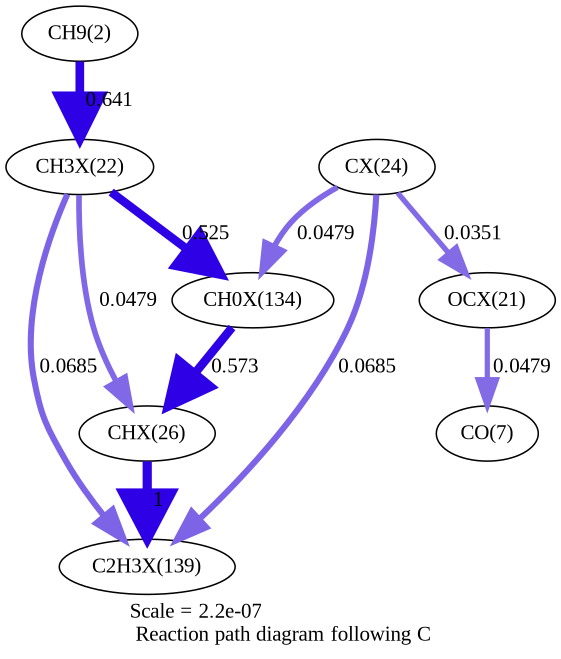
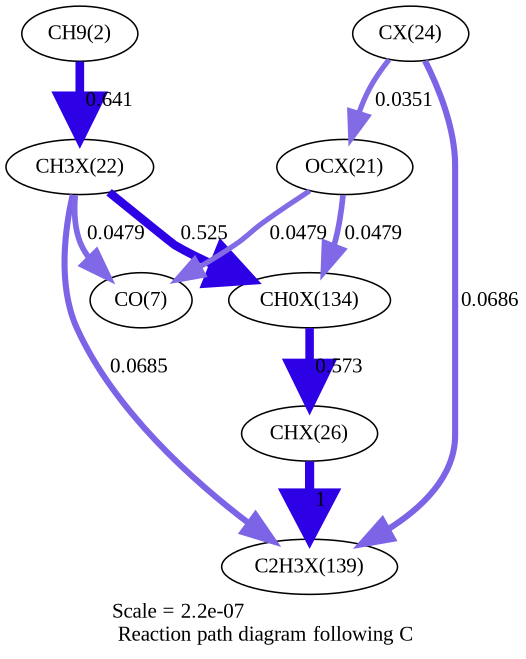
edge "CX(24)" -> "CH0X(134)": now "OCX(21)" -> "CH0X(134)"
edge "CH3X(22)" -> "CHX(26)": now "CH3X(22)" -> "CO(7)"
edge "CX(24)" -> "C2H3X(139)": label " 0.0685" -> " 0.0686"
